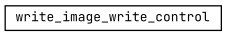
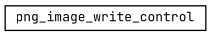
node "write_image_write_control": label "write_image_write_control" -> "png_image_write_control"
